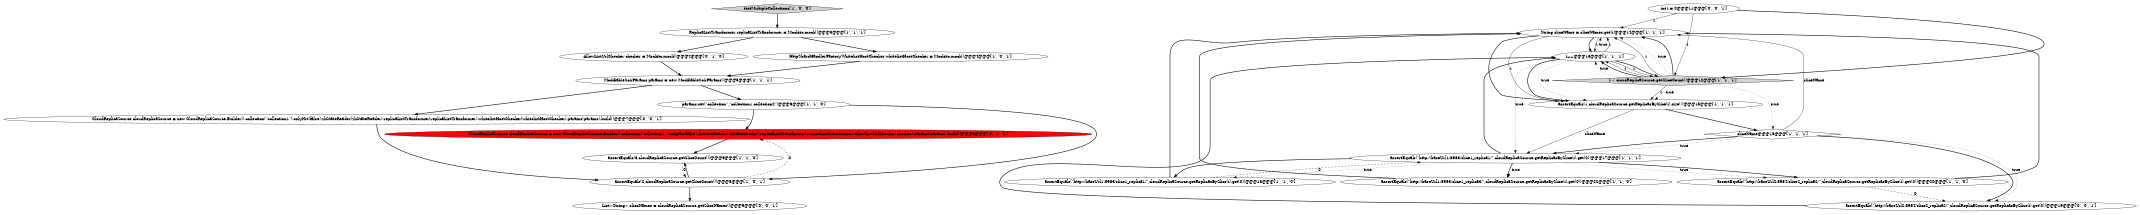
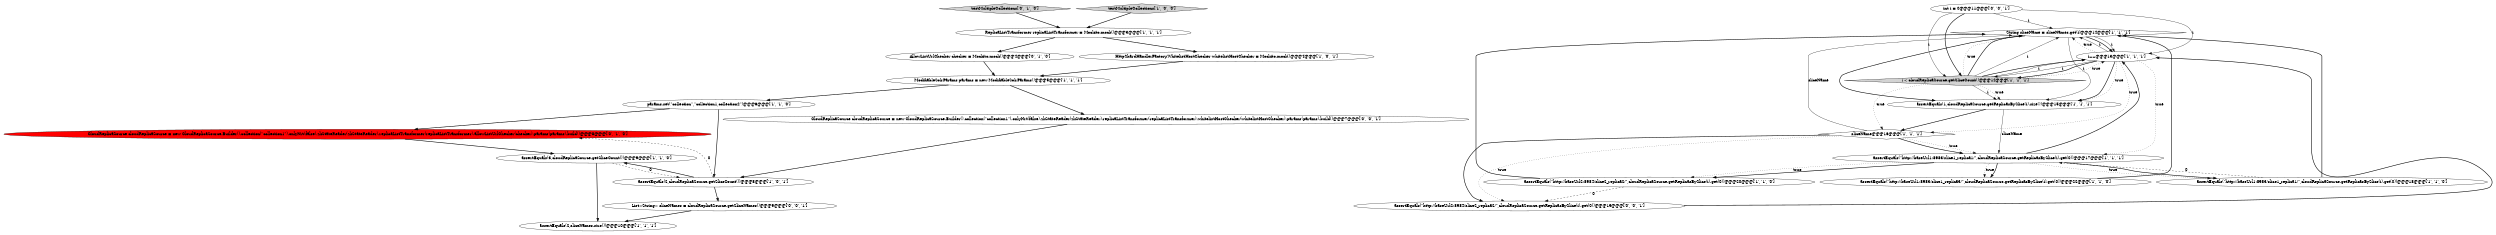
node "testMultipleCollections['0', '1', '0']": added
edge "int i = 0@@@11@@@['0', '0', '1']" -> "i++@@@13@@@['1', '1', '1']": added, label "i"
node "String sliceName = sliceNames.get(i)@@@14@@@['1', '1', '1']": shape ellipse -> diamond
edge "i++@@@13@@@['1', '1', '1']" -> "sliceName@@@16@@@['1', '1', '1']": added, label "true"
node "assertEquals(2,sliceNames.size())@@@10@@@['1', '1', '1']": added
